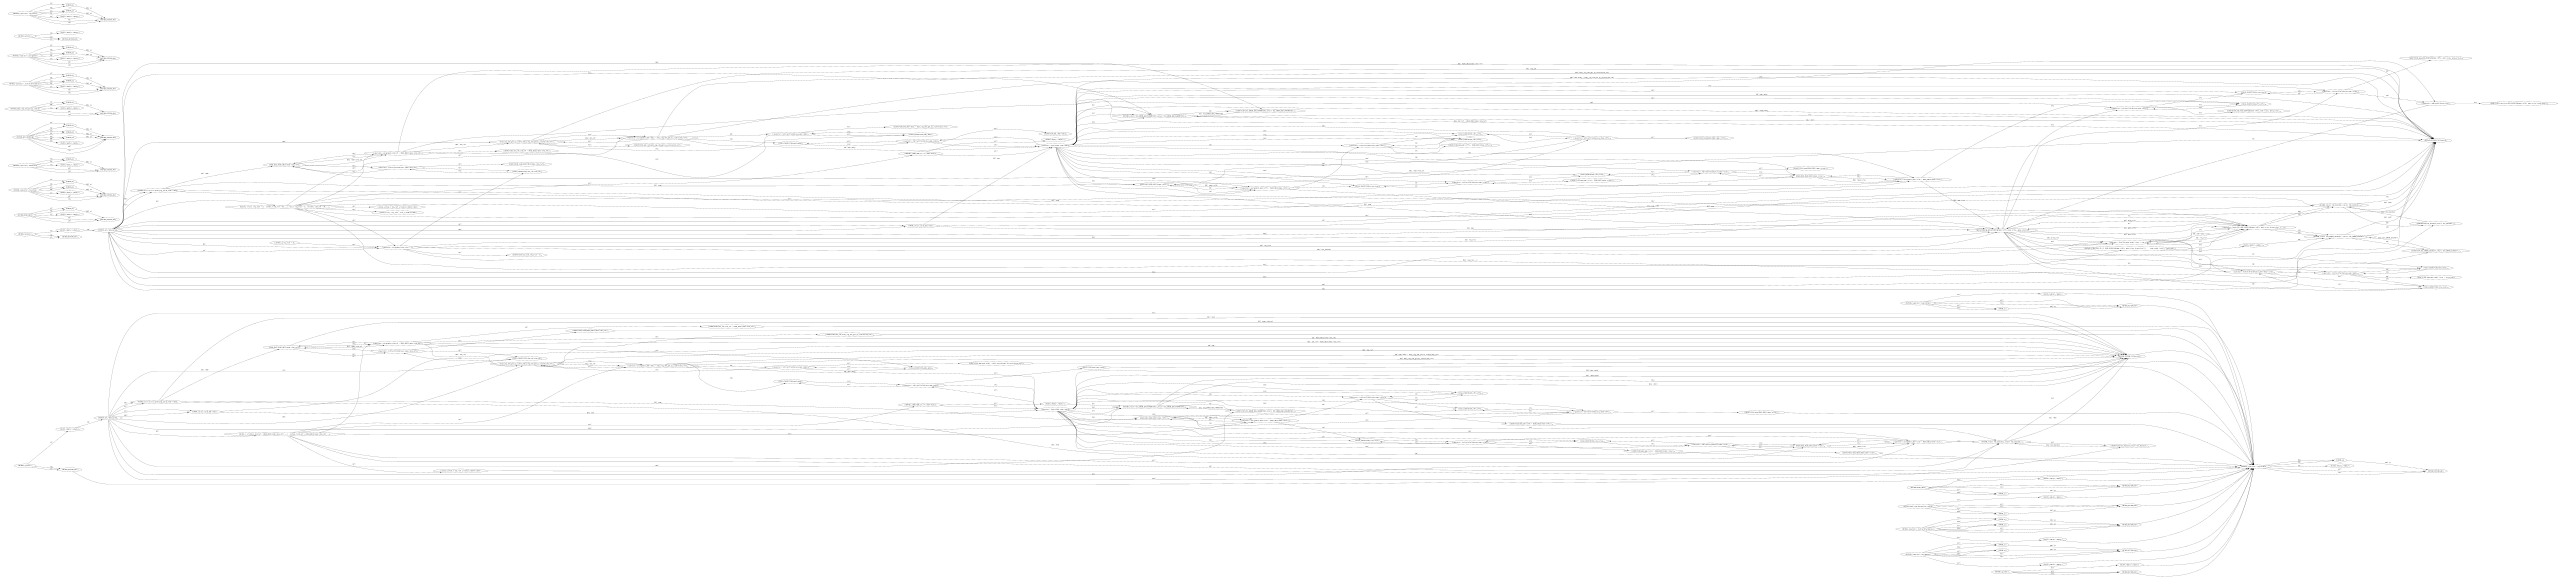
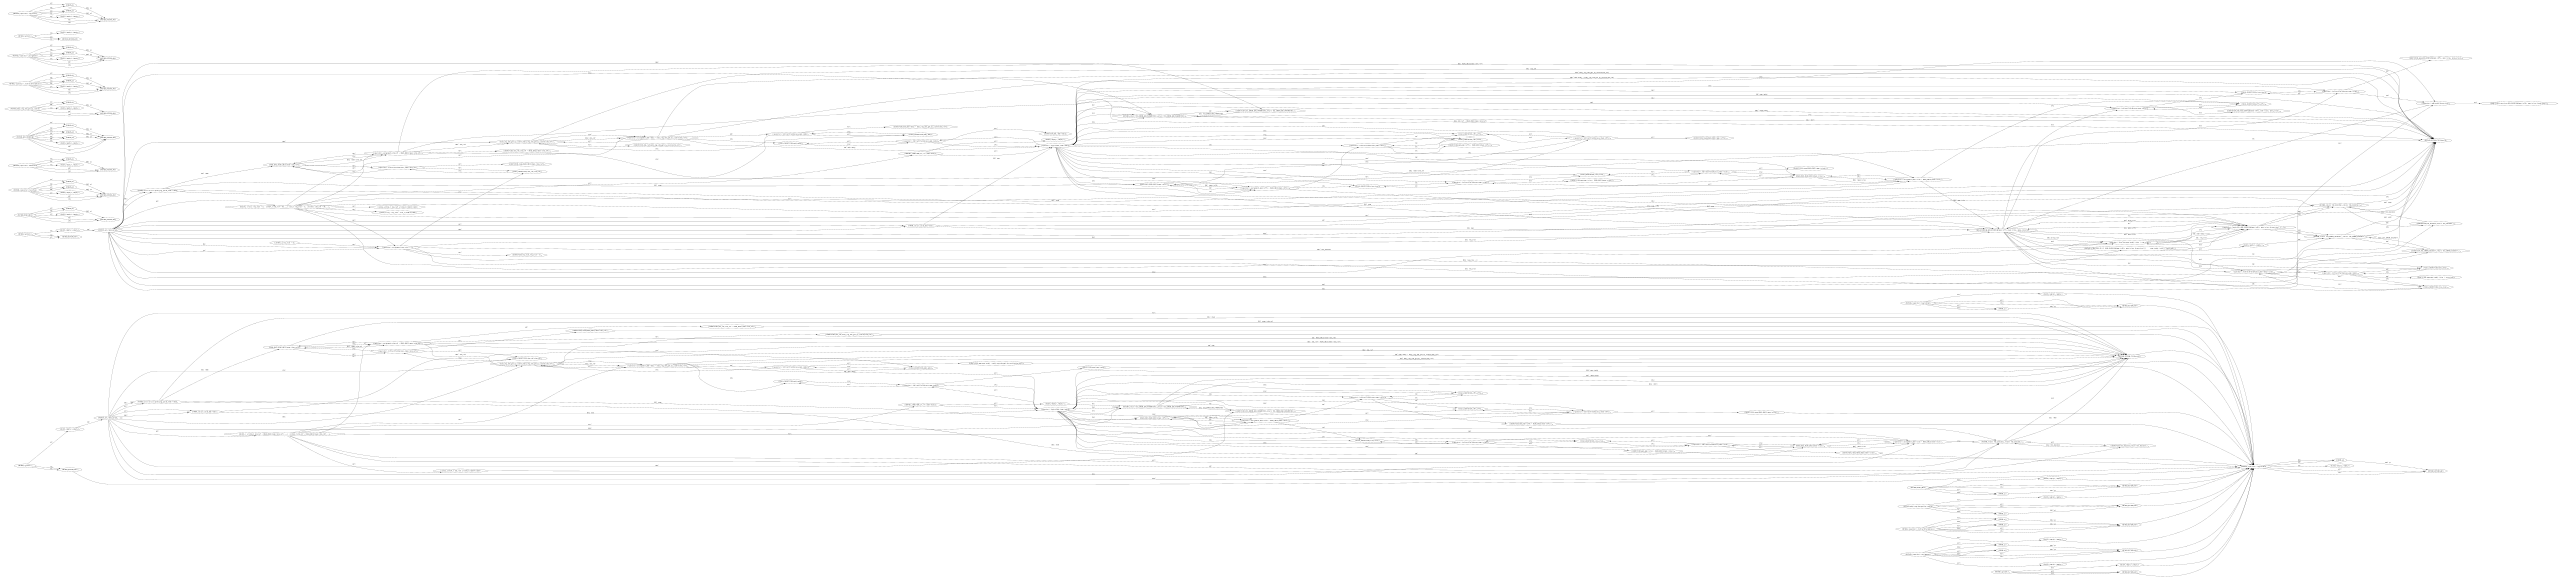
edge "(<operator>.assignment,req_size = 0)" -> "(ADD_OVERFLOW,ADD_OVERFLOW(mem->offs, mem->size, &req_size))": now "(<operator>.assignment,req_size = 0)" -> "(IDENTIFIER,TEE_ERROR_SECURITY,return TEE_ERROR_SECURITY;)"
edge "(<operator>.indirectFieldAccess,mem->mobj->size)" -> "(<operator>.lessThan,mem->mobj->size < req_size)": now "(<operator>.indirectFieldAccess,mem->mobj->size)" -> "(<operator>.addressOf,&req_size)"
